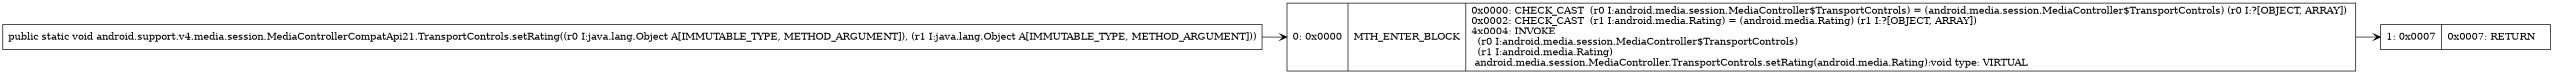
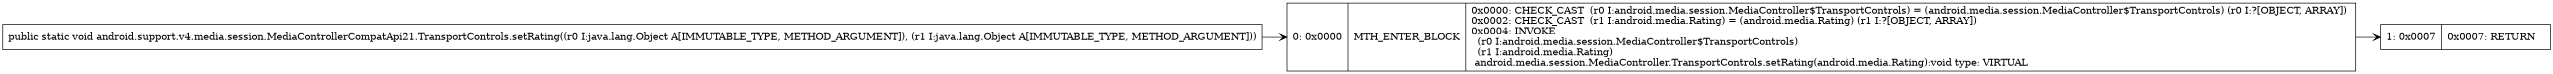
node "0: 0x0000": text "4x0004: INVOKE" -> "0x0004: INVOKE"
